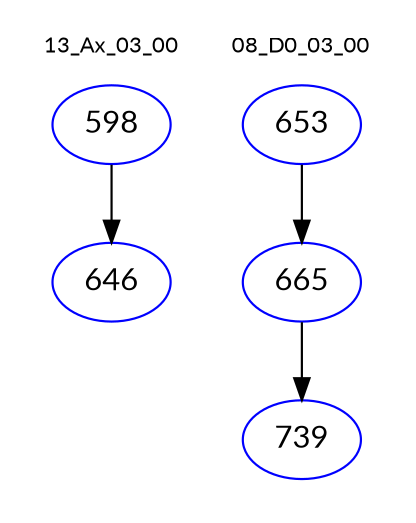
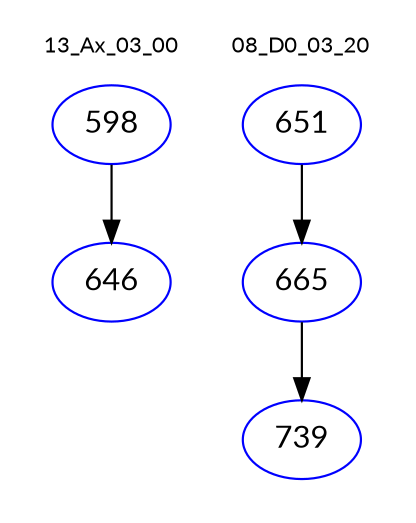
cluster "08_D0_03_00": label "08_D0_03_00" -> "08_D0_03_20"
node "653": label "653" -> "651"
